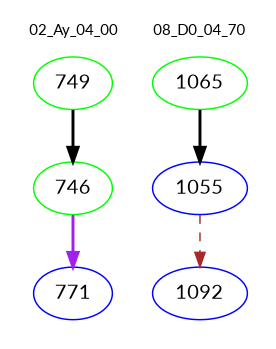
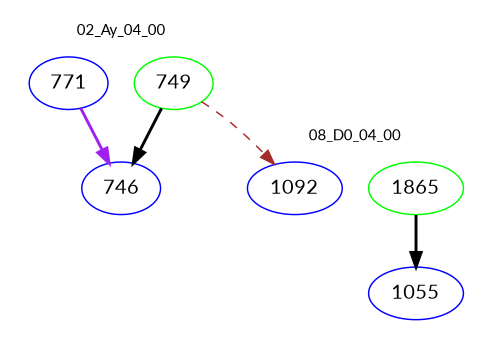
cluster "08_D0_04_70": label "08_D0_04_70" -> "08_D0_04_00"
node "1065": label "1065" -> "1865"
node "746": color green -> blue
edge "746" -> "771": reversed
edge "1055" -> "1092": now "749" -> "1092"
